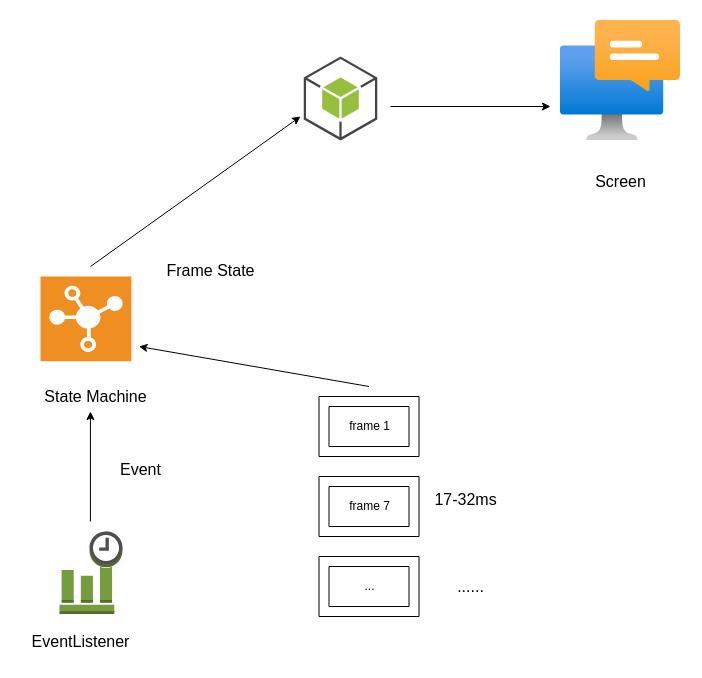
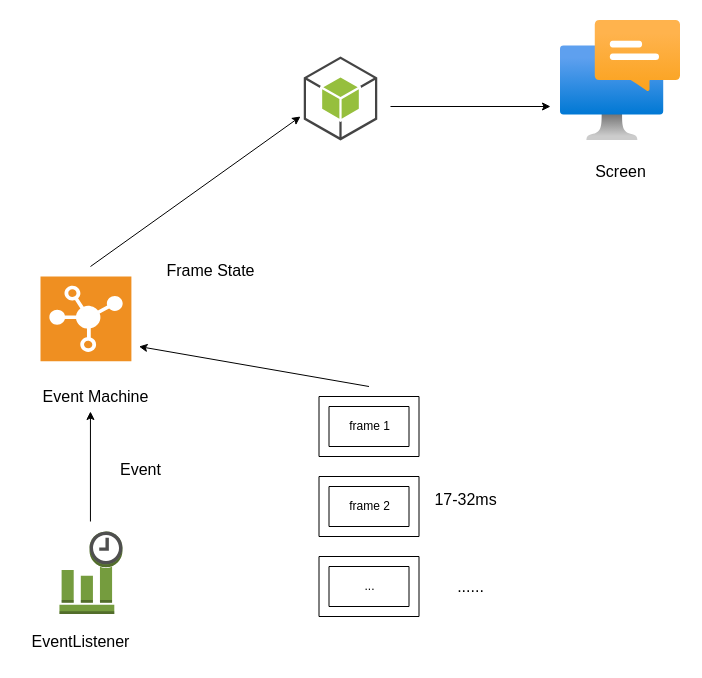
node "Screen": moved (621, 182) -> (621, 172)
node "State Machine": label "State Machine" -> "Event Machine"
node "frame 7": label "frame 7" -> "frame 2"
